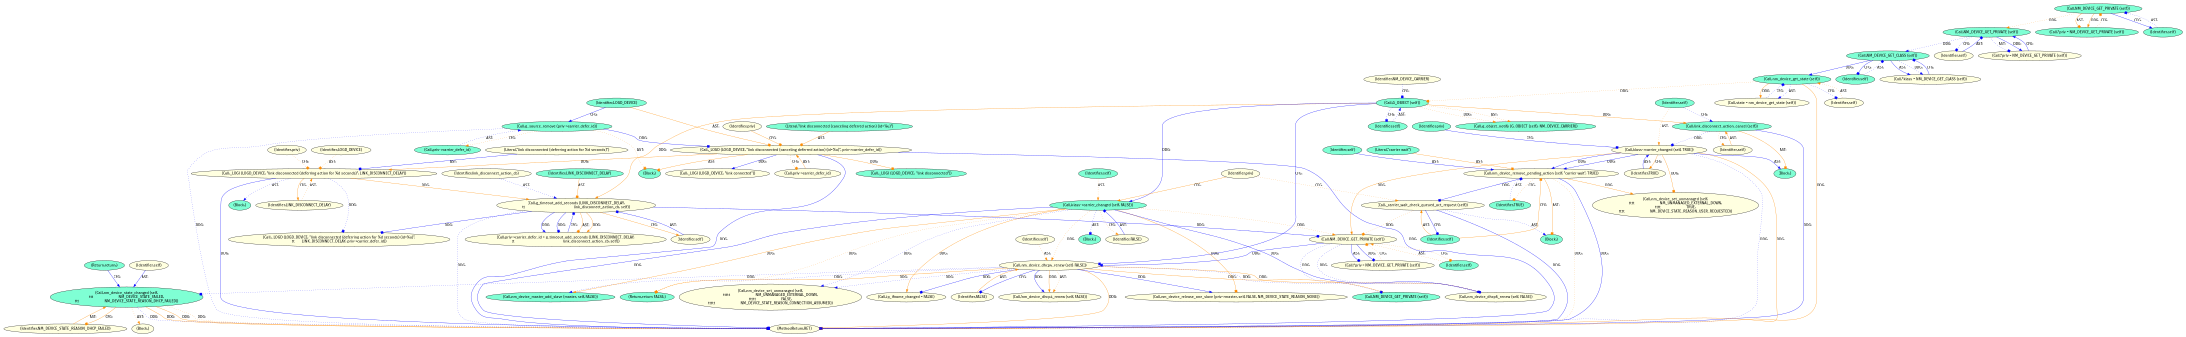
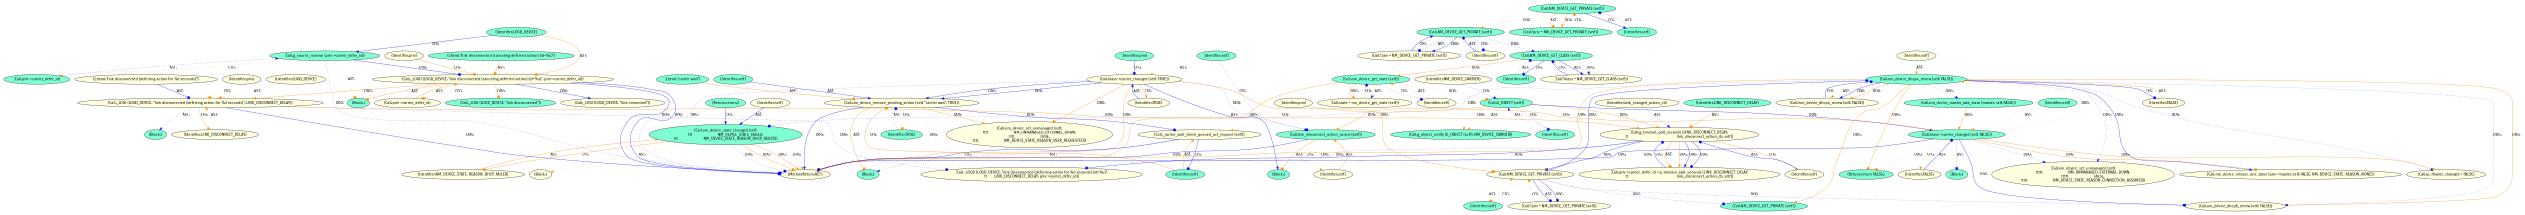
edge "(Call,NM_DEVICE_GET_CLASS (self))" -> "(Call,nm_device_get_state (self))": color blue -> darkorange
edge "(Identifier,NM_DEVICE_CARRIER)" -> "(Call,G_OBJECT (self))": arrowhead box -> normal
edge "(Call,link_disconnect_action_cancel (self))" -> "(Call,klass->carrier_changed (self, TRUE))": reversed
node "(Identifier,link_disconnect_action_cb)": label "(Identifier,link_disconnect_action_cb)" -> "(Identifier,link_changed_action_cb)"
edge "(Call,G_OBJECT (self))" -> "(Call,nm_device_dhcp4_renew (self, FALSE))": now "(Call,!nm_device_dhcp4_renew (self, FALSE))" -> "(Call,nm_device_dhcp4_renew (self, FALSE))"
edge "(Call,klass->carrier_changed (self, FALSE))" -> "(Call,nm_device_master_add_slave (master, self, FALSE))": reversed
node "(Call,nm_device_dhcp4_renew (self, FALSE))": fillcolor lightyellow -> aquamarine
edge "(Call,_carrier_wait_check_queued_act_request (self))" -> "(MethodReturn,RET)": label "DDG: " -> "CFG: "
edge "(Call,nm_device_dhcp4_renew (self, FALSE))" -> "(Call,ip_ifname_changed = FALSE)": style solid -> dotted
